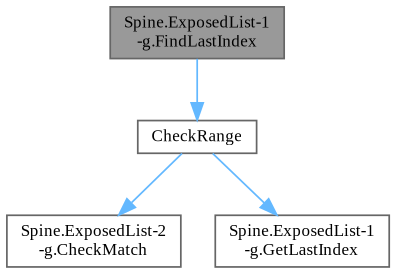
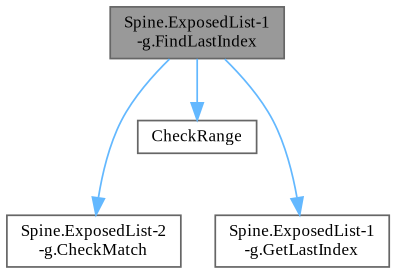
edge "CheckRange" -> "Spine.ExposedList-2 -g.CheckMatch": now "Spine.ExposedList-1 -g.FindLastIndex" -> "Spine.ExposedList-2 -g.CheckMatch"
edge "CheckRange" -> "Spine.ExposedList-1 -g.GetLastIndex": now "Spine.ExposedList-1 -g.FindLastIndex" -> "Spine.ExposedList-1 -g.GetLastIndex"
